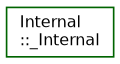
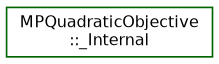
node "Internal ::_Internal": label "Internal ::_Internal" -> "MPQuadraticObjective ::_Internal"
